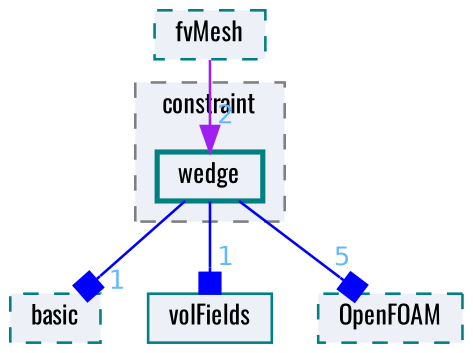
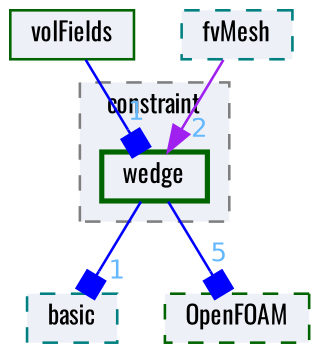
node "wedge": color teal -> darkgreen
edge "wedge" -> "volFields": reversed
node "volFields": color teal -> darkgreen
node "OpenFOAM": color teal -> darkgreen
